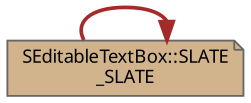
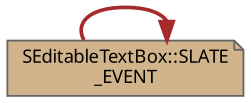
node "SEditableTextBox::SLATE _SLATE": label "SEditableTextBox::SLATE _SLATE" -> "SEditableTextBox::SLATE _EVENT"
